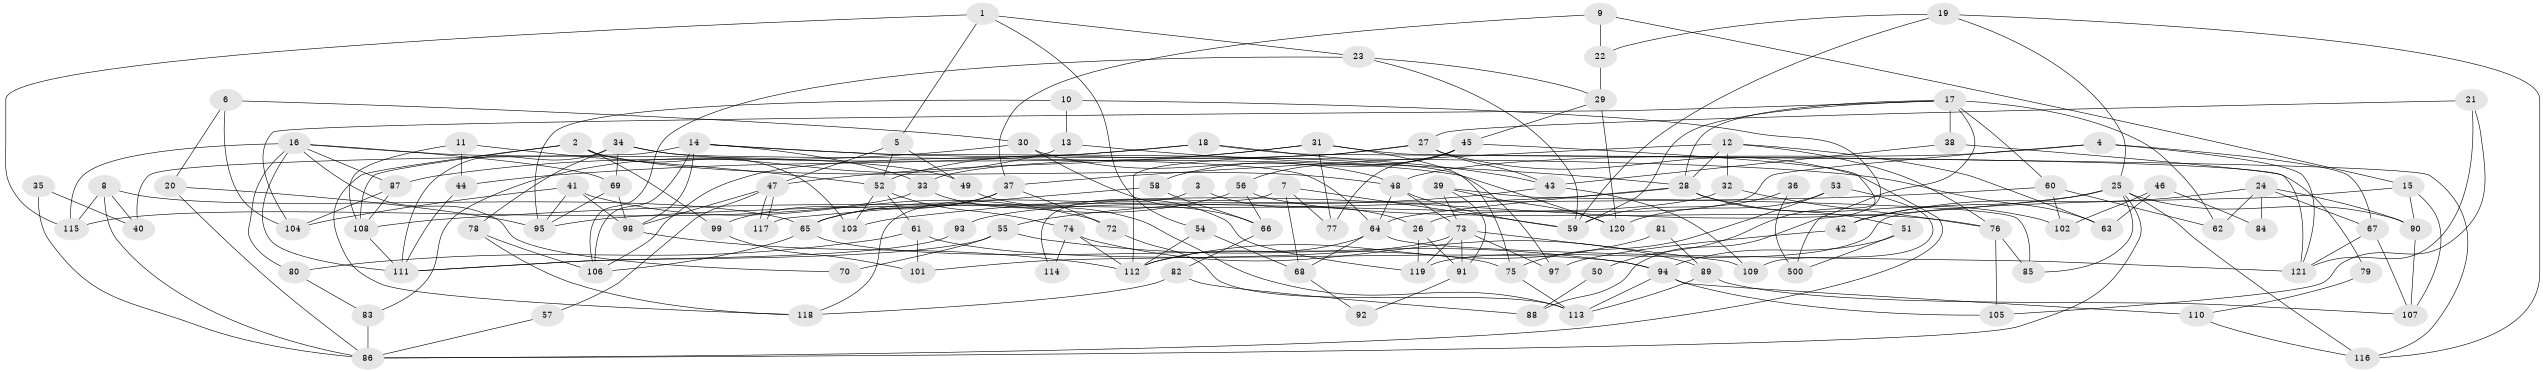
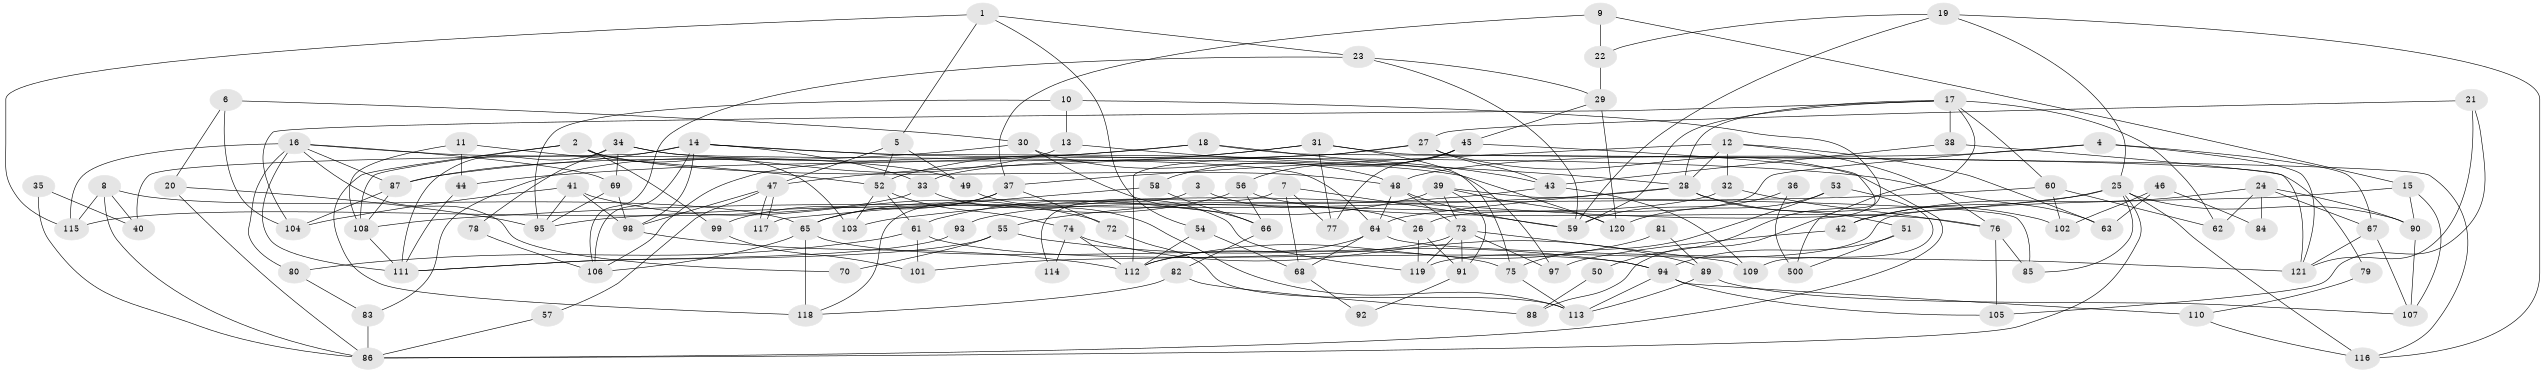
edge "14" -- "87": added
edge "39" -- "61": added
edge "78" -- "118": now "65" -- "118"
